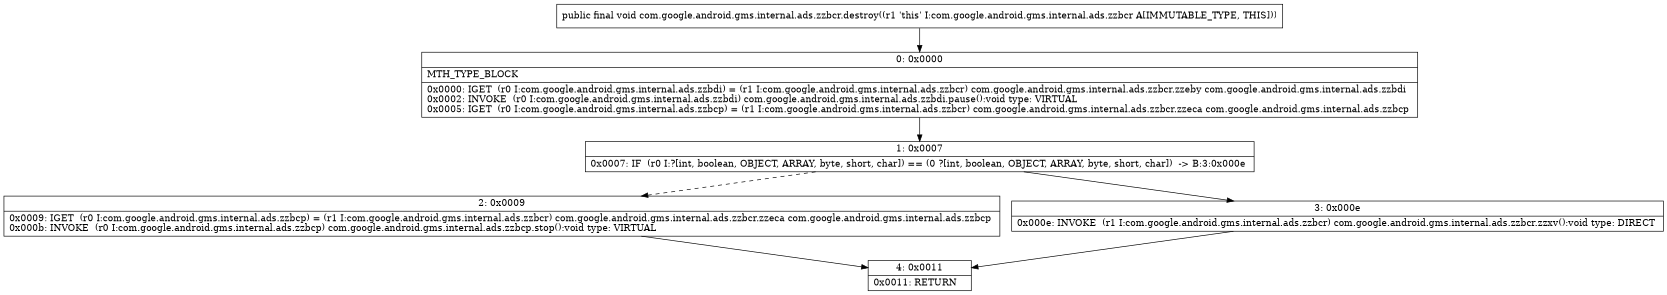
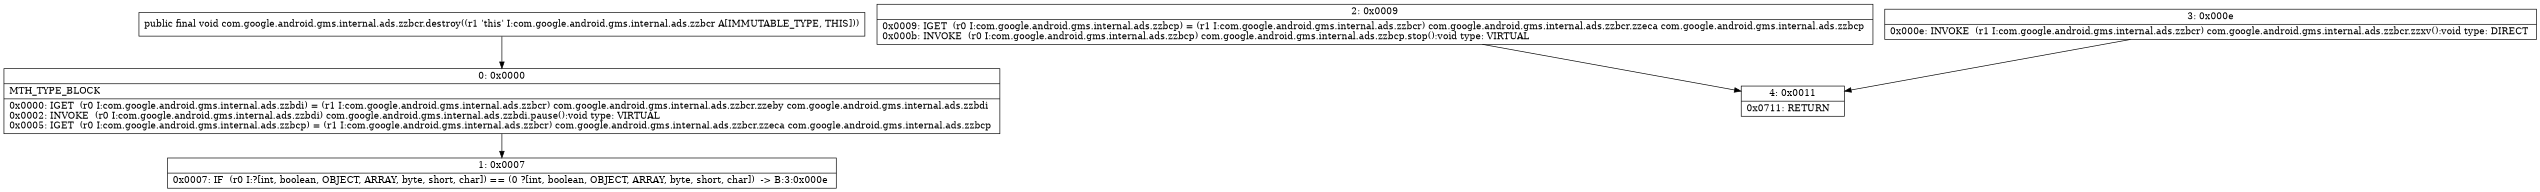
edge "1: 0x0007" -> "2: 0x0009": removed
edge "1: 0x0007" -> "3: 0x000e": removed
node "4: 0x0011": text "0x0011: RETURN" -> "0x0711: RETURN"
